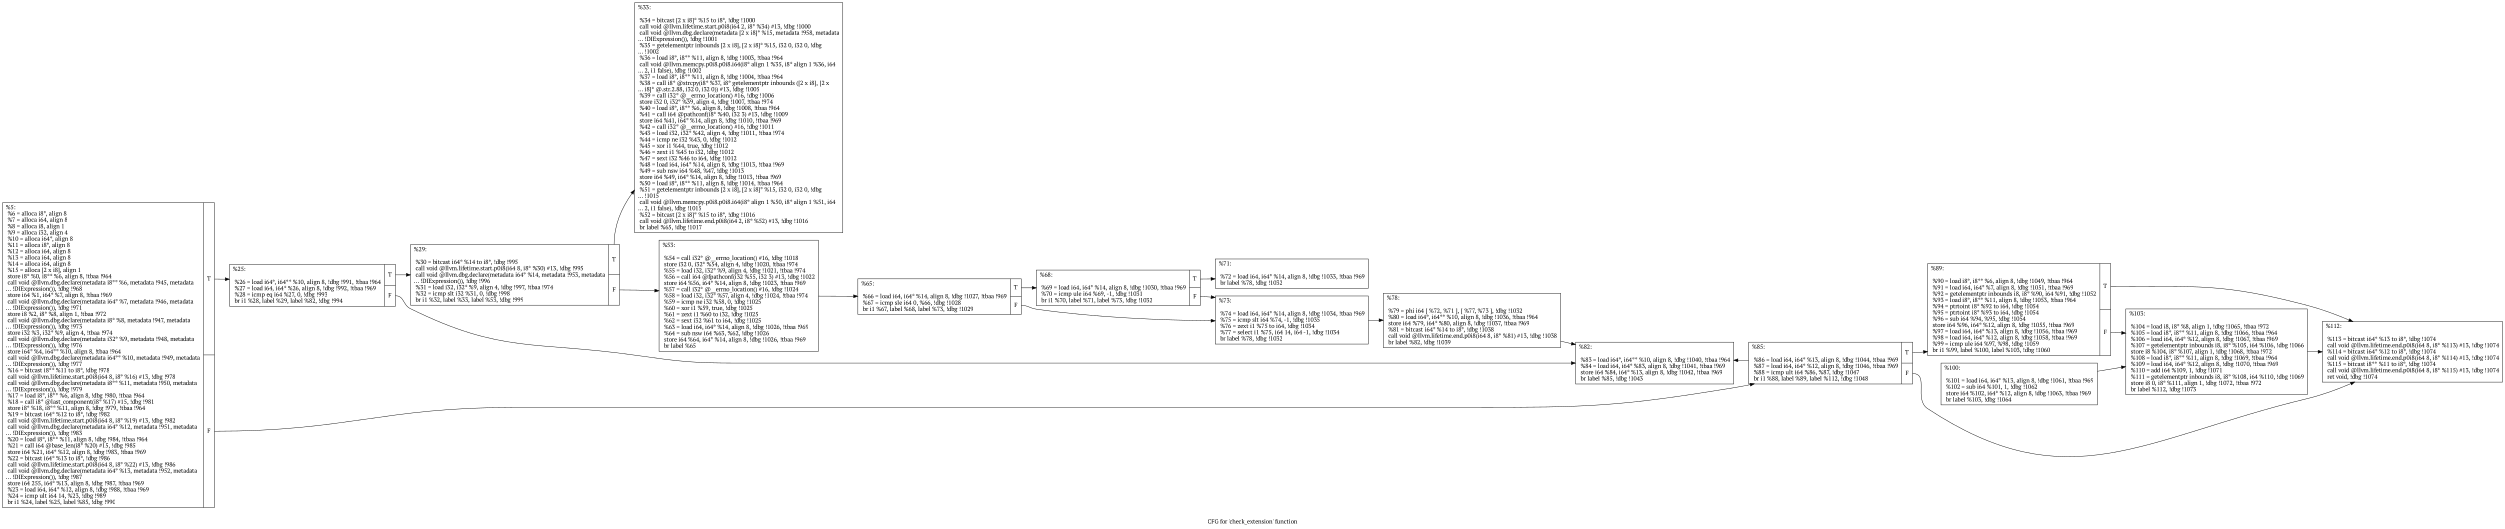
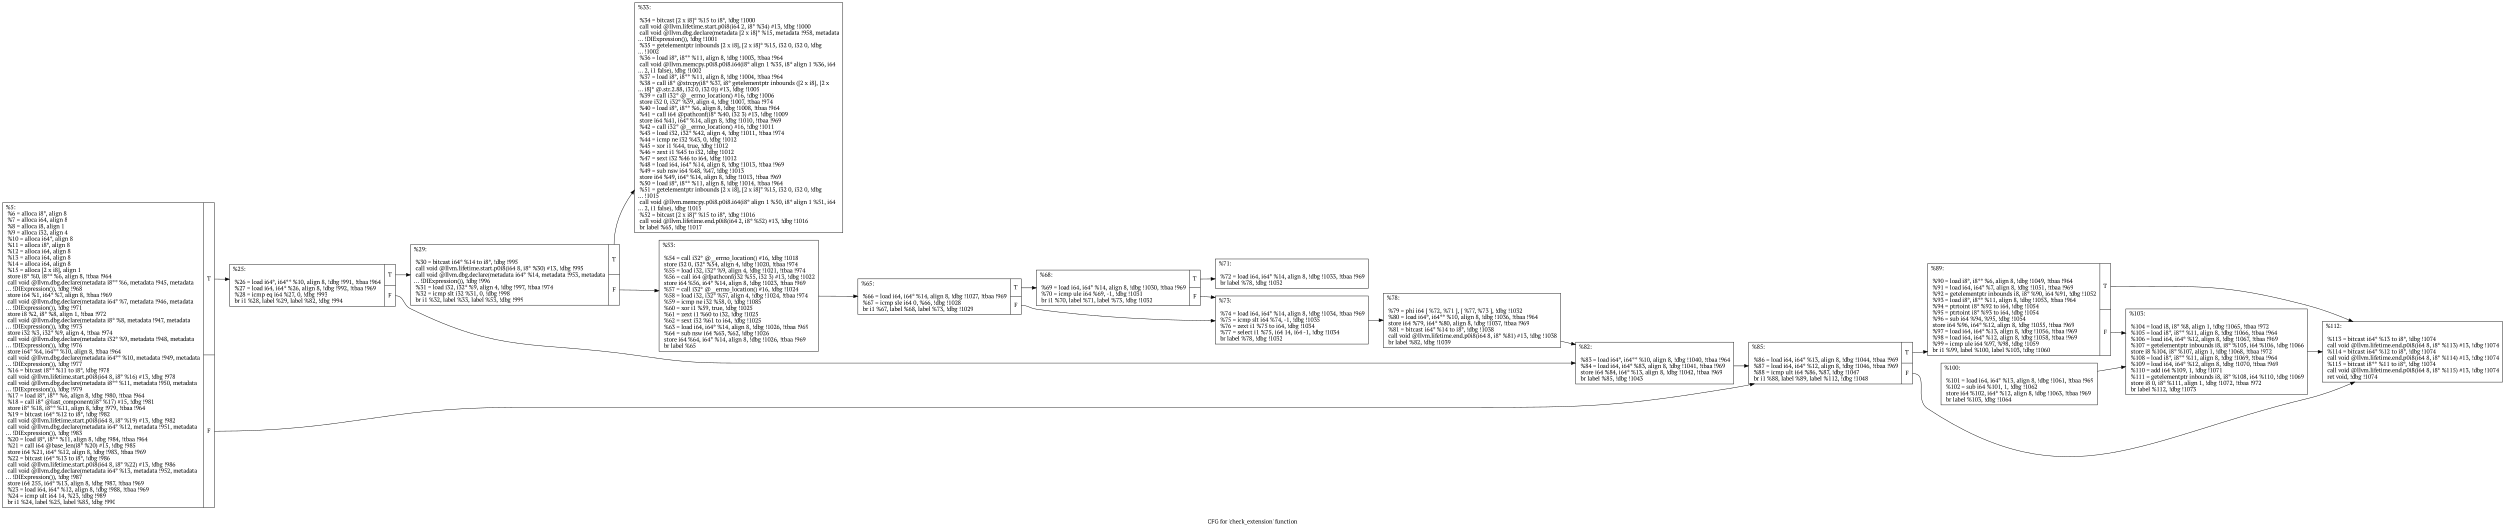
node "%53:": text "%59 = icmp ne i32 %58, 0, !dbg !1025" -> "%59 = icmp ne i32 %58, 0, !dbg !1085"
edge "%85:" -> "%82:": reversed
